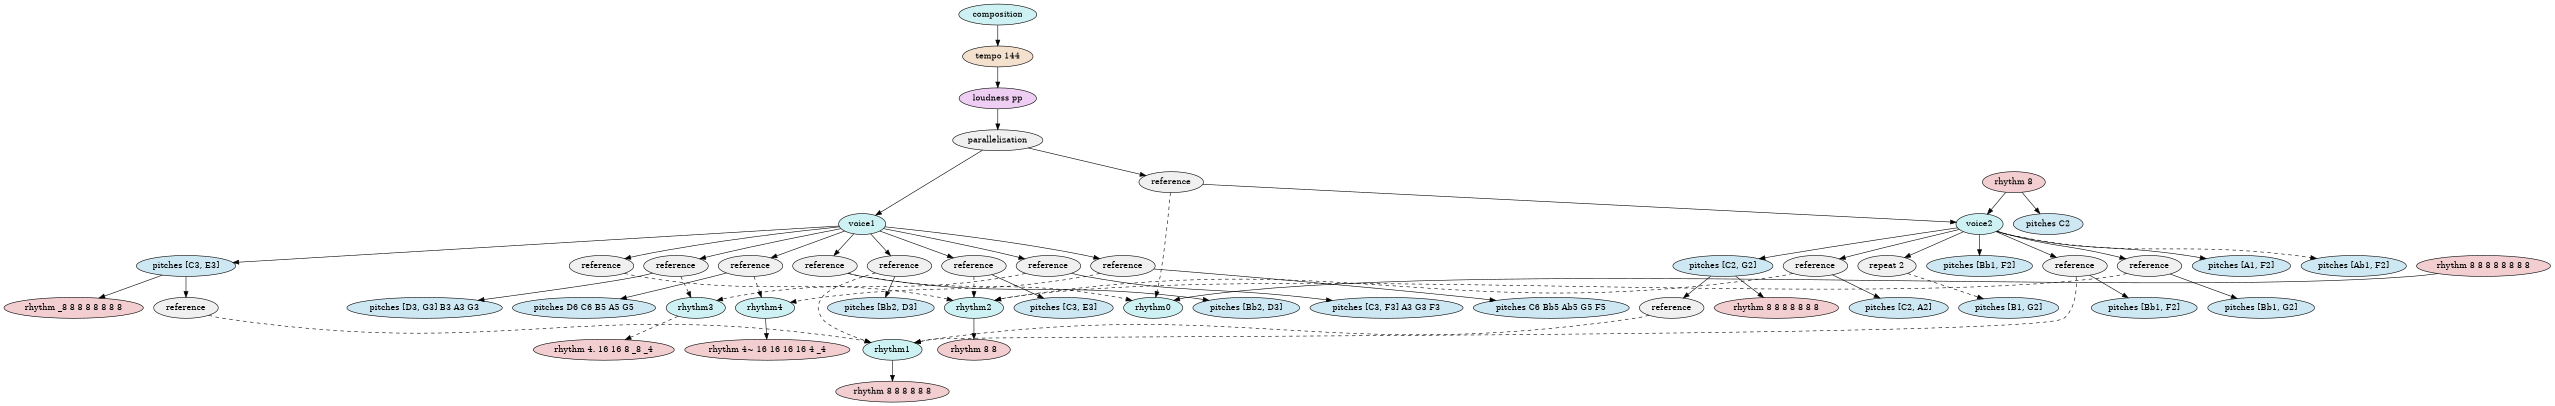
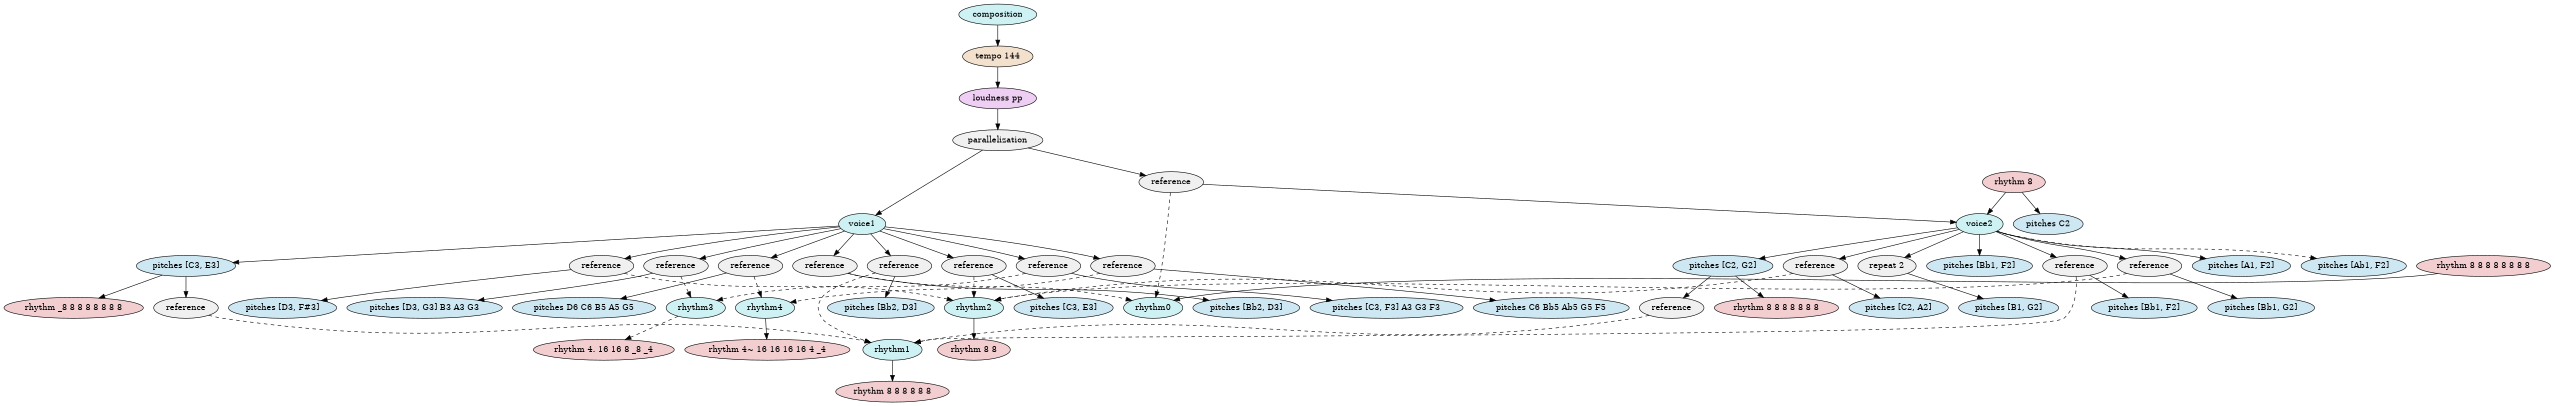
edge "repeat 2" -> "pitches [B1, G2]": style dashed -> solid
node "pitches [D3, F#3]": added
